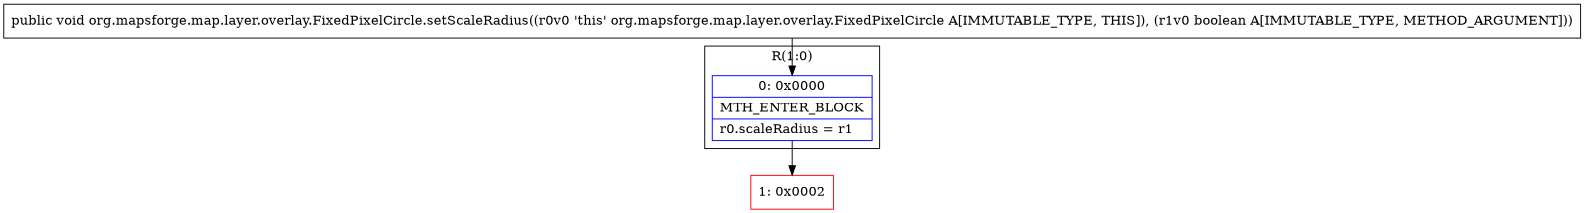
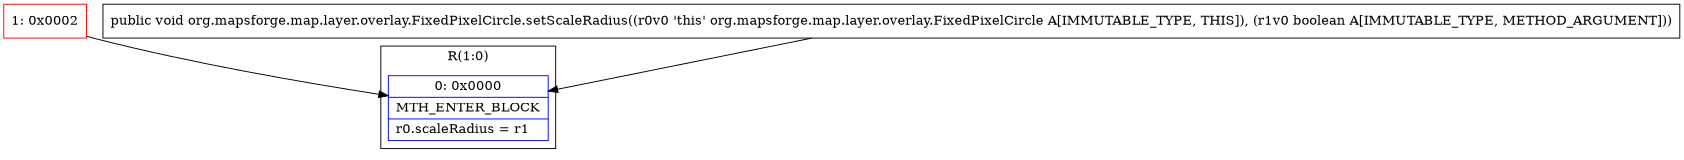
edge "0: 0x0000" -> "1: 0x0002": reversed
